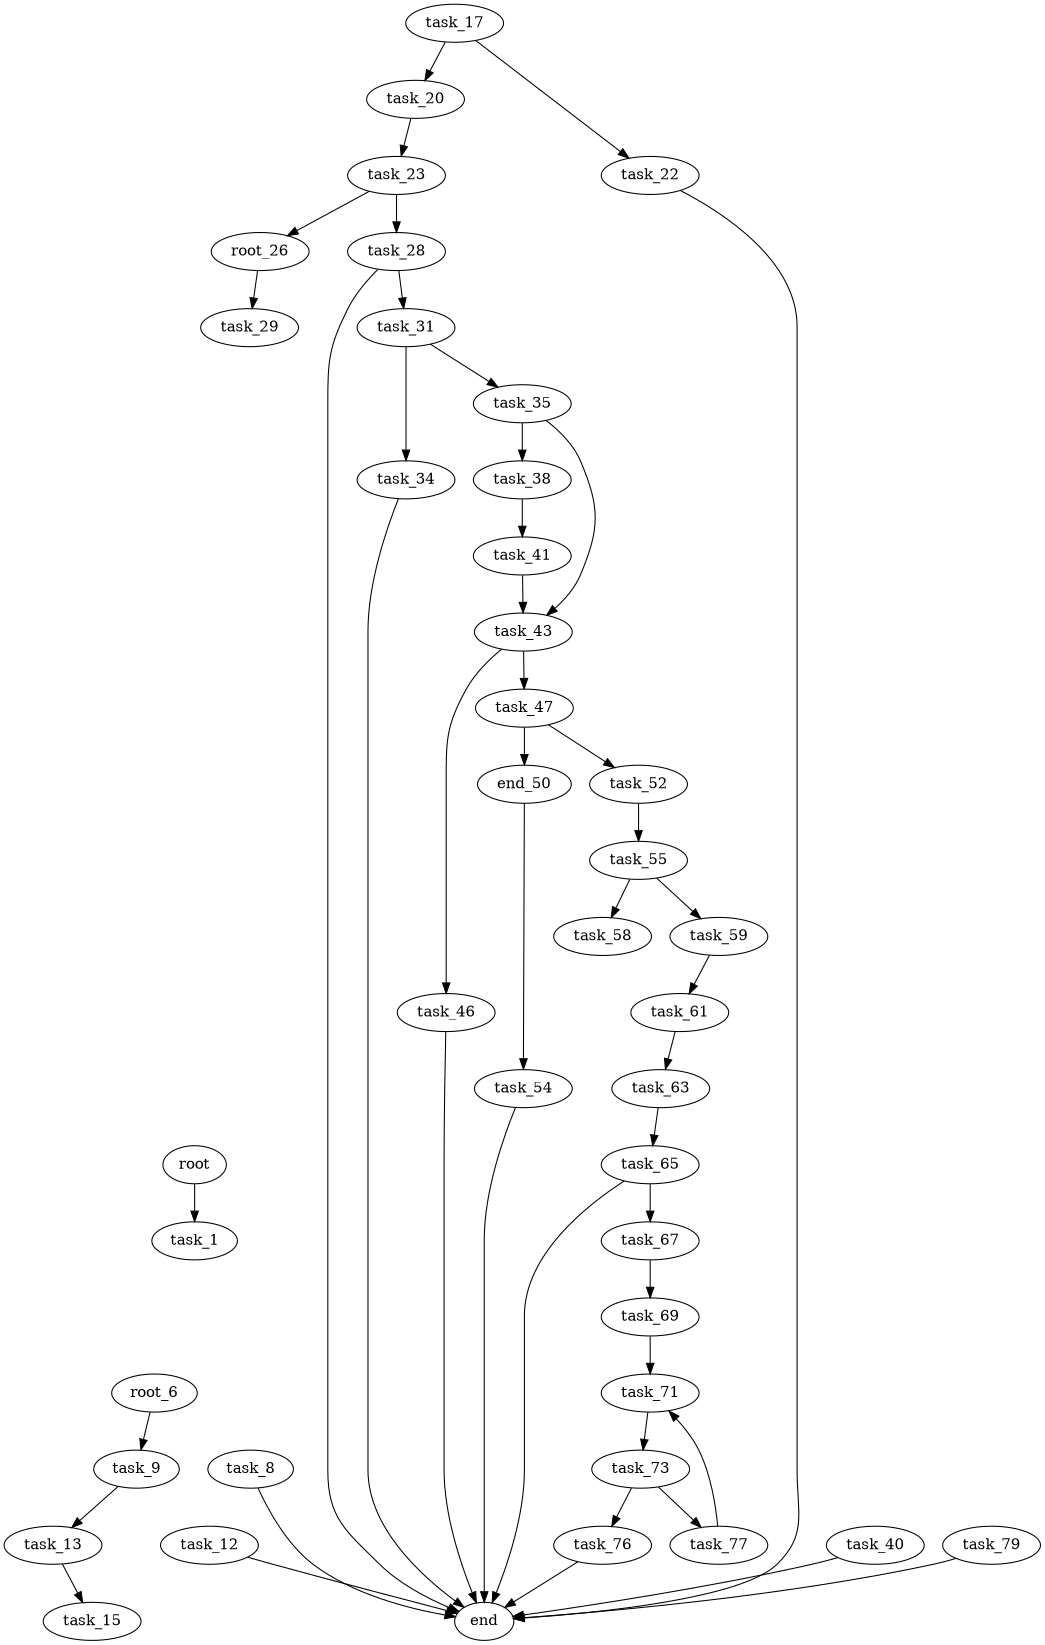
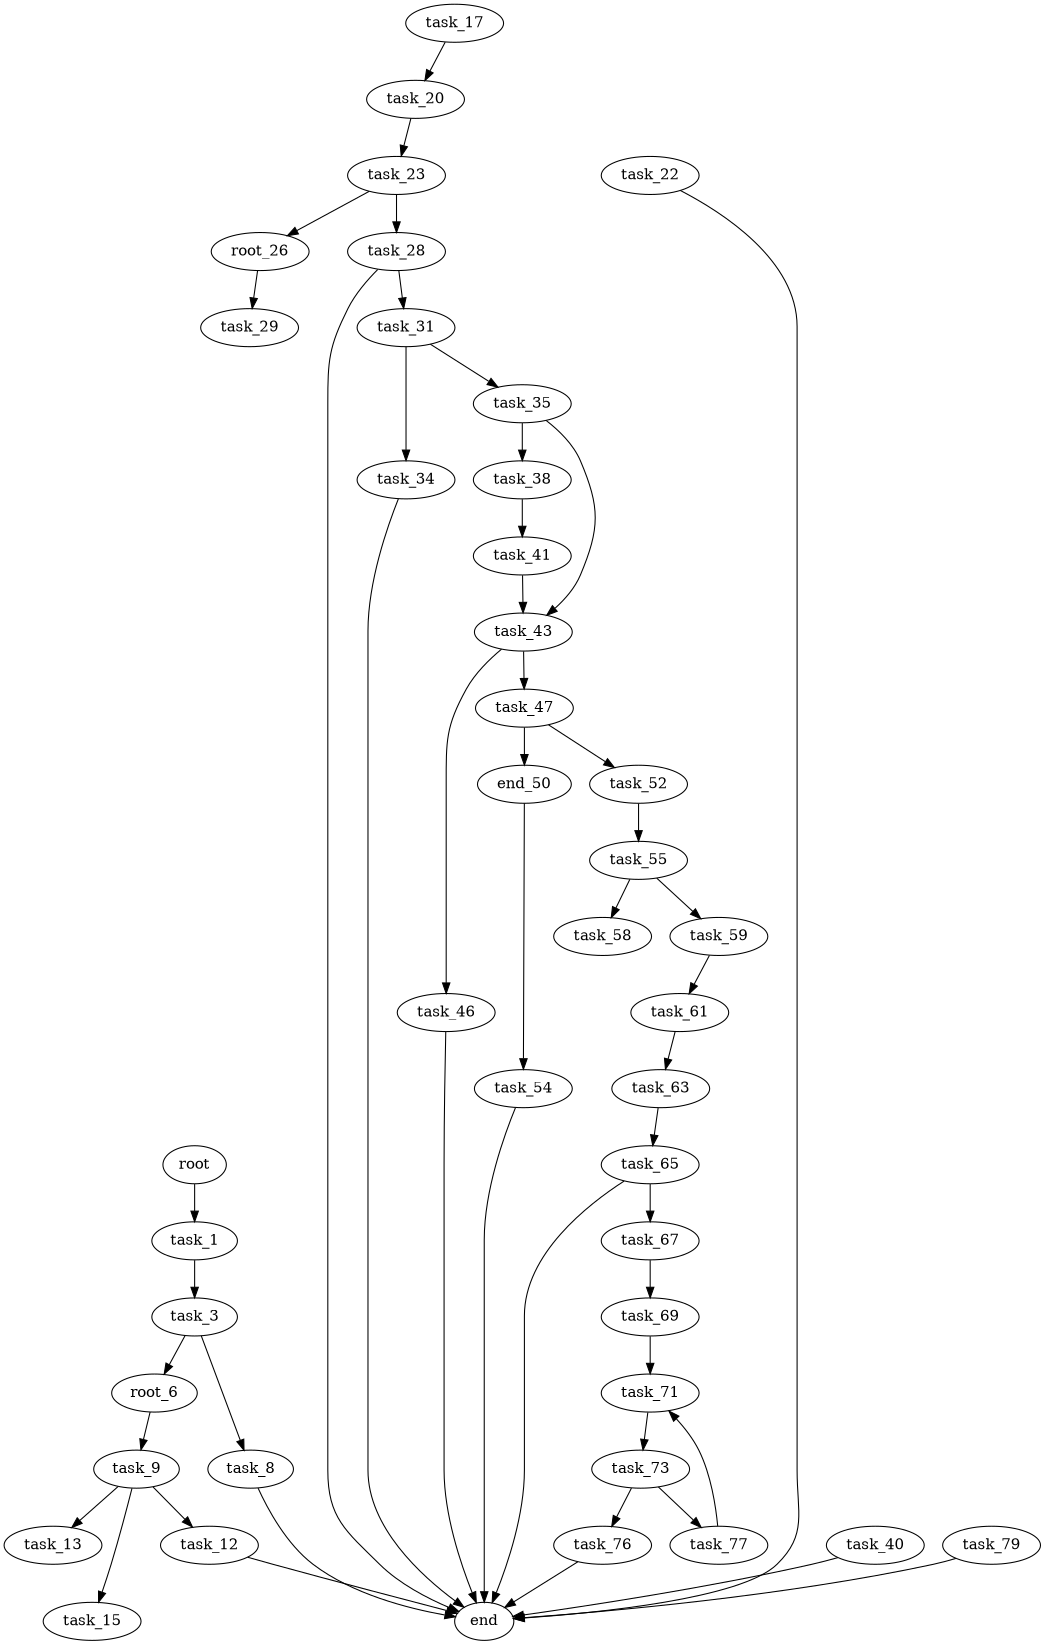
edge "task_17" -> "task_22": removed
node "task_3": added
edge "task_9" -> "task_12": added
edge "task_13" -> "task_15": now "task_9" -> "task_15"
